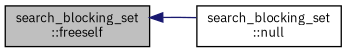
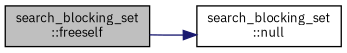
edge "search_blocking_set ::null" -> "search_blocking_set ::freeself": reversed
